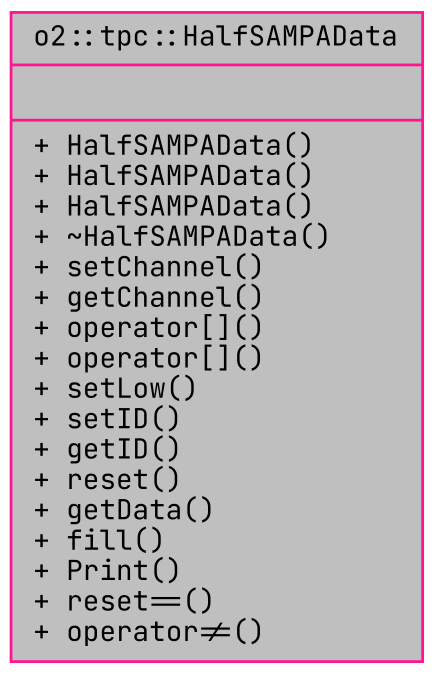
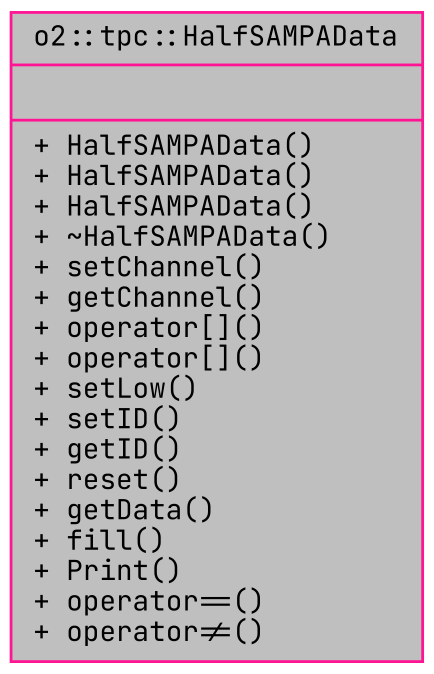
node "o2::tpc::HalfSAMPAData": text "+ reset==()" -> "+ operator==()"
